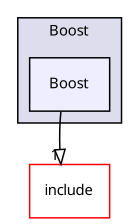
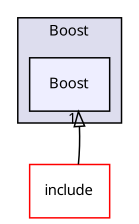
edge "Boost" -> "include": reversed
